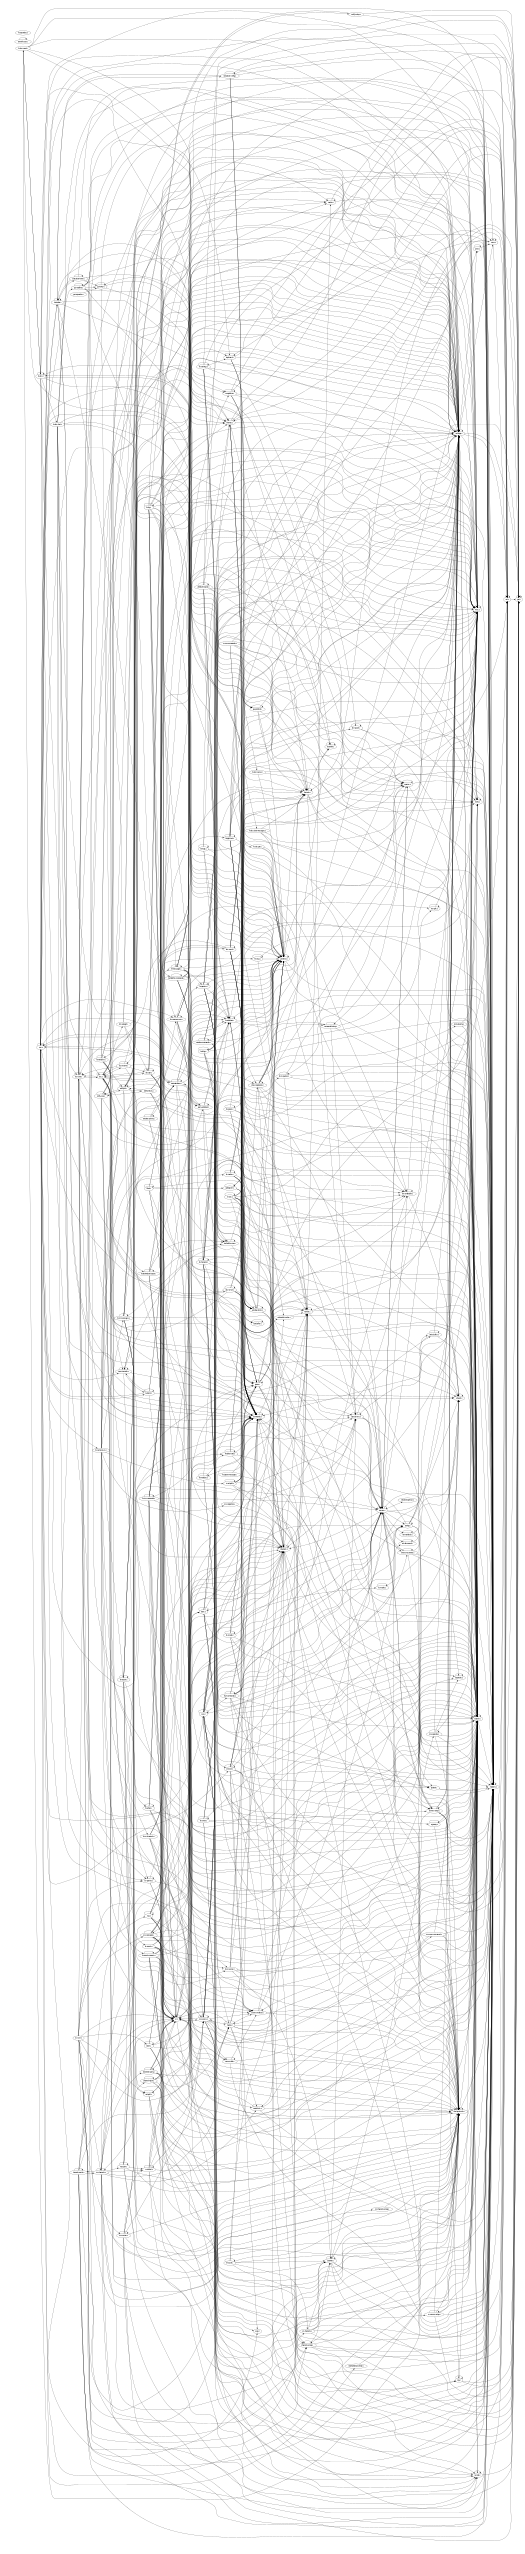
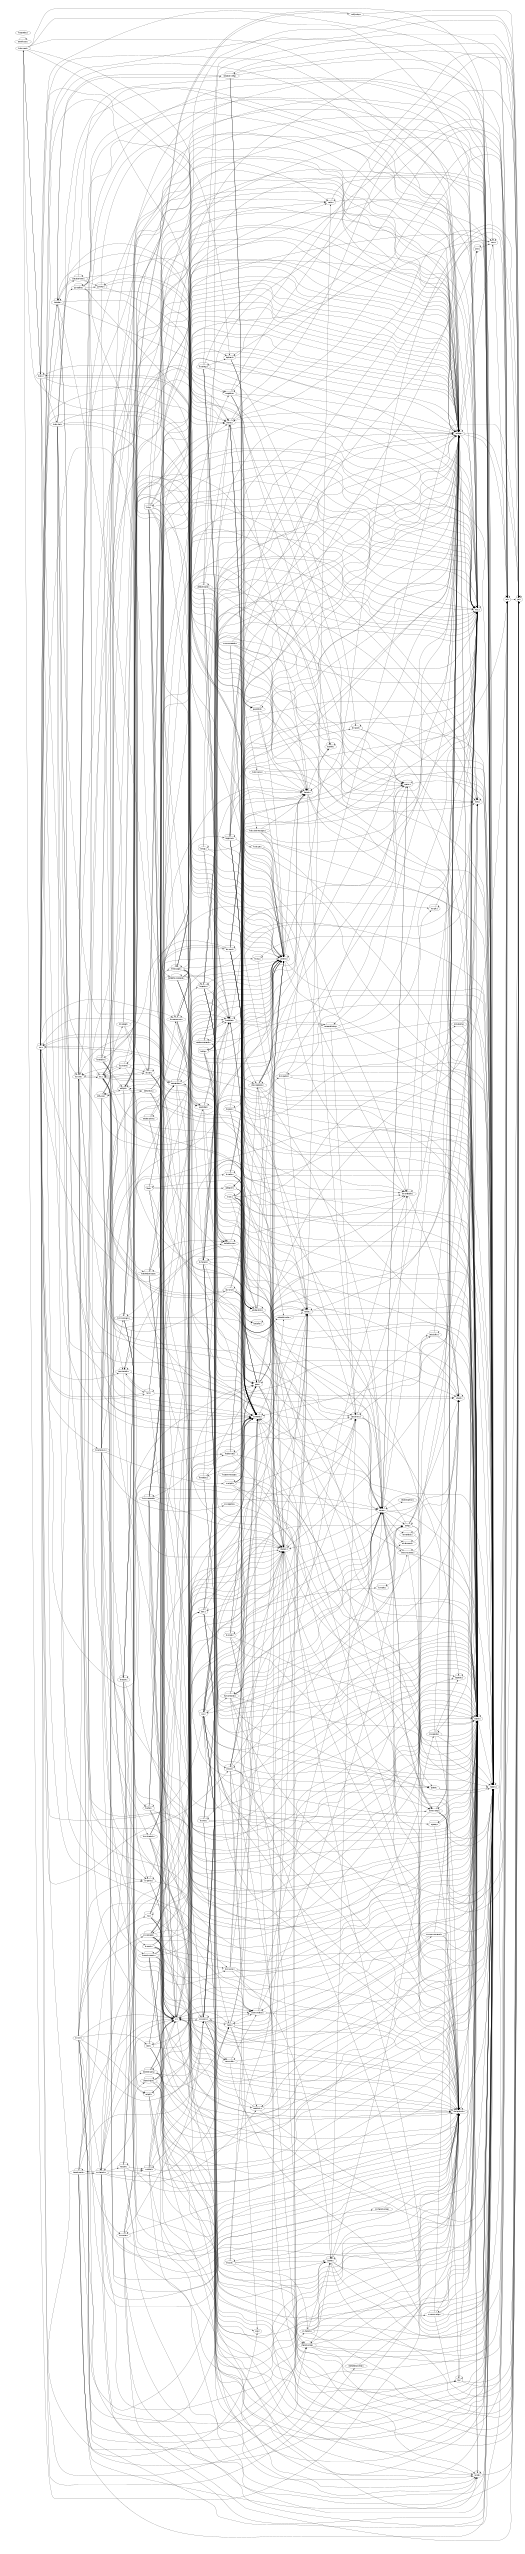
node "gui-expandos.c": removed
node "query-windows.c": label "query-windows.c" -> "gui-windows.c"
node "numeric.c": label "numeric.c" -> "term.c"
